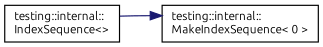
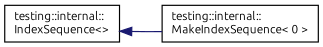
edge "testing::internal:: IndexSequence<>" -> "testing::internal:: MakeIndexSequence< 0 >": reversed
